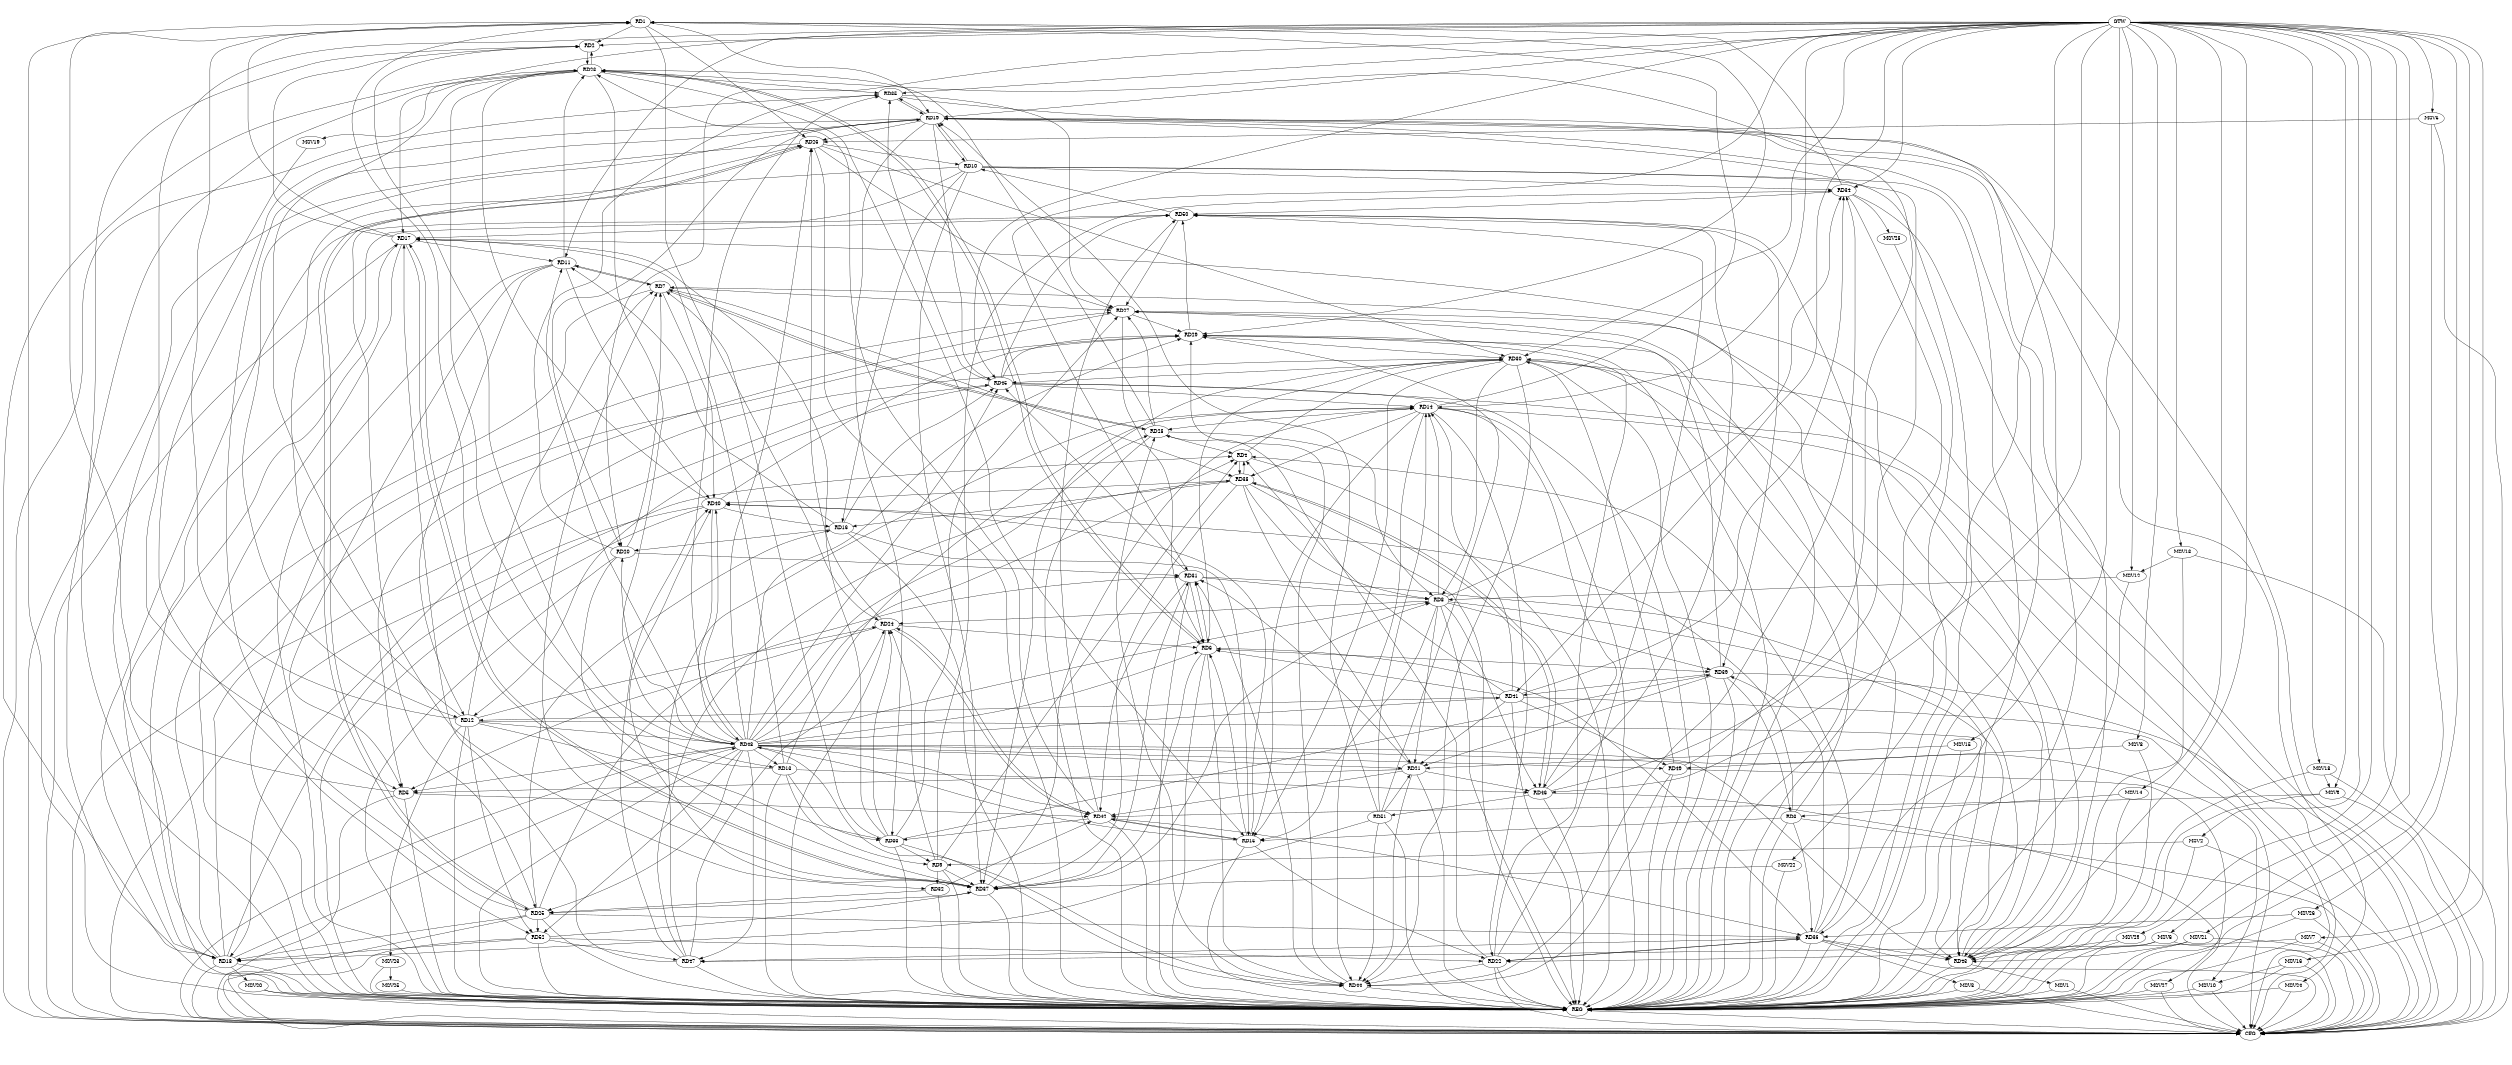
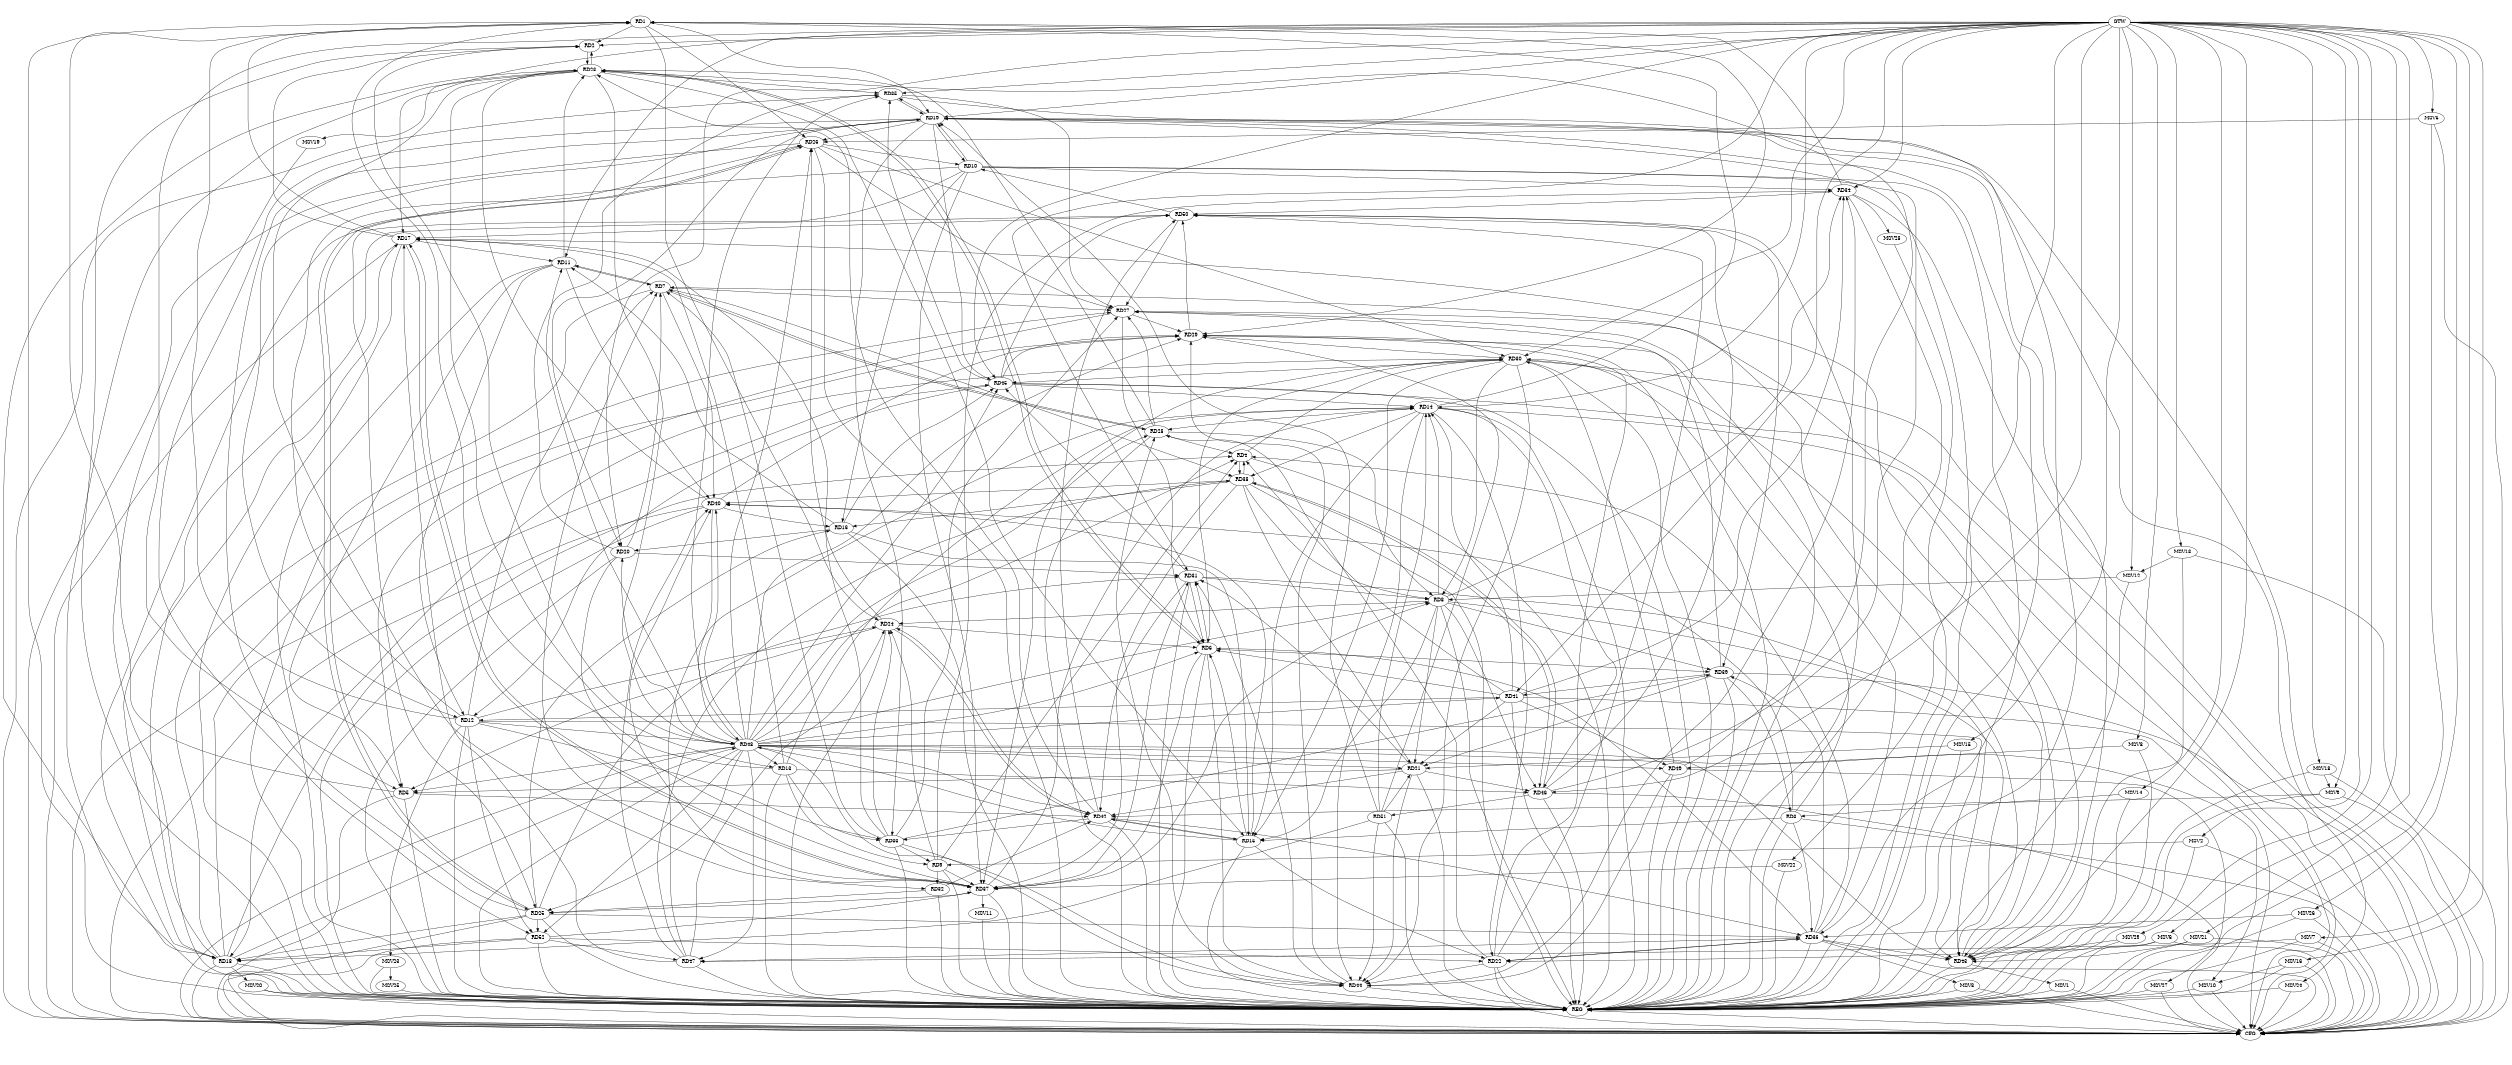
node "MSV11": added
